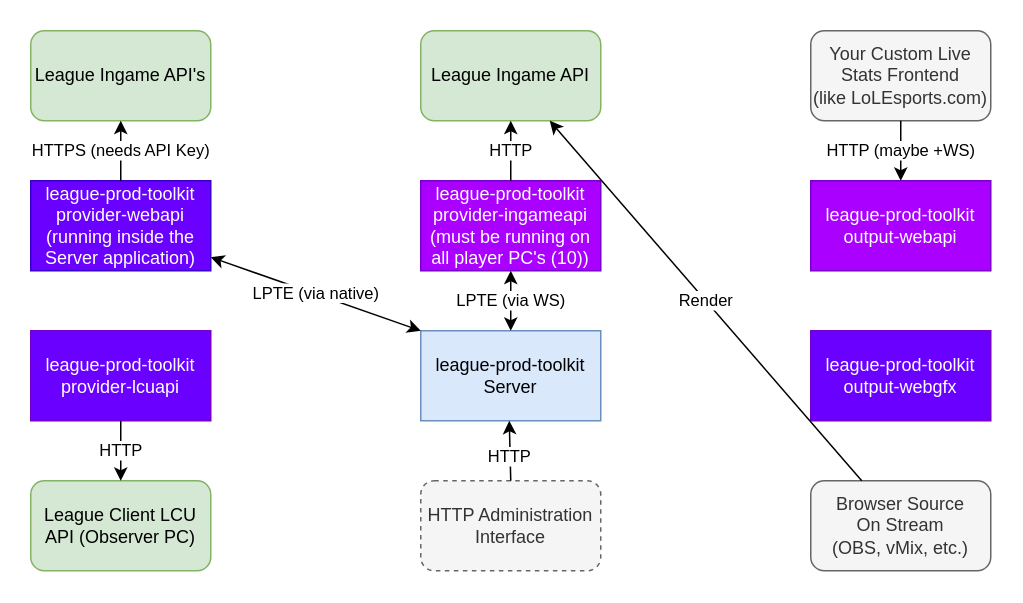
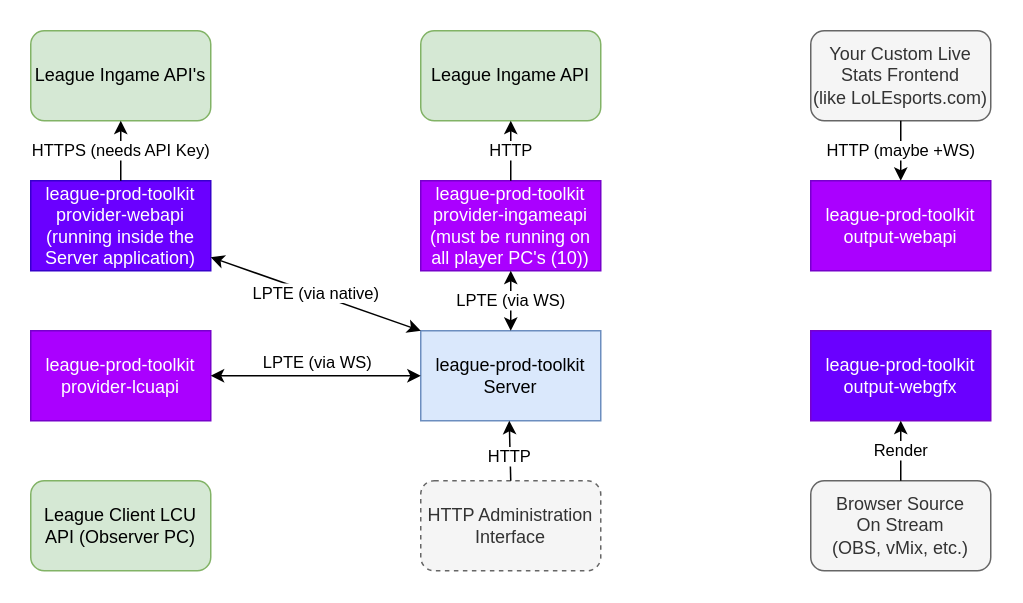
edge "Browser Source On Stream (OBS, vMix, etc.)" -> "League Ingame API": now "Browser Source On Stream (OBS, vMix, etc.)" -> "league-prod-toolkit output-webgfx"
node "league-prod-toolkit provider-lcuapi": fillcolor #6a00ff -> #aa00ff
edge "league-prod-toolkit provider-lcuapi" -- "league-prod-toolkit Server": added, label "LPTE (via WS)"
edge "league-prod-toolkit provider-lcuapi" -> "League Client LCU API (Observer PC)": removed, label "HTTP"
